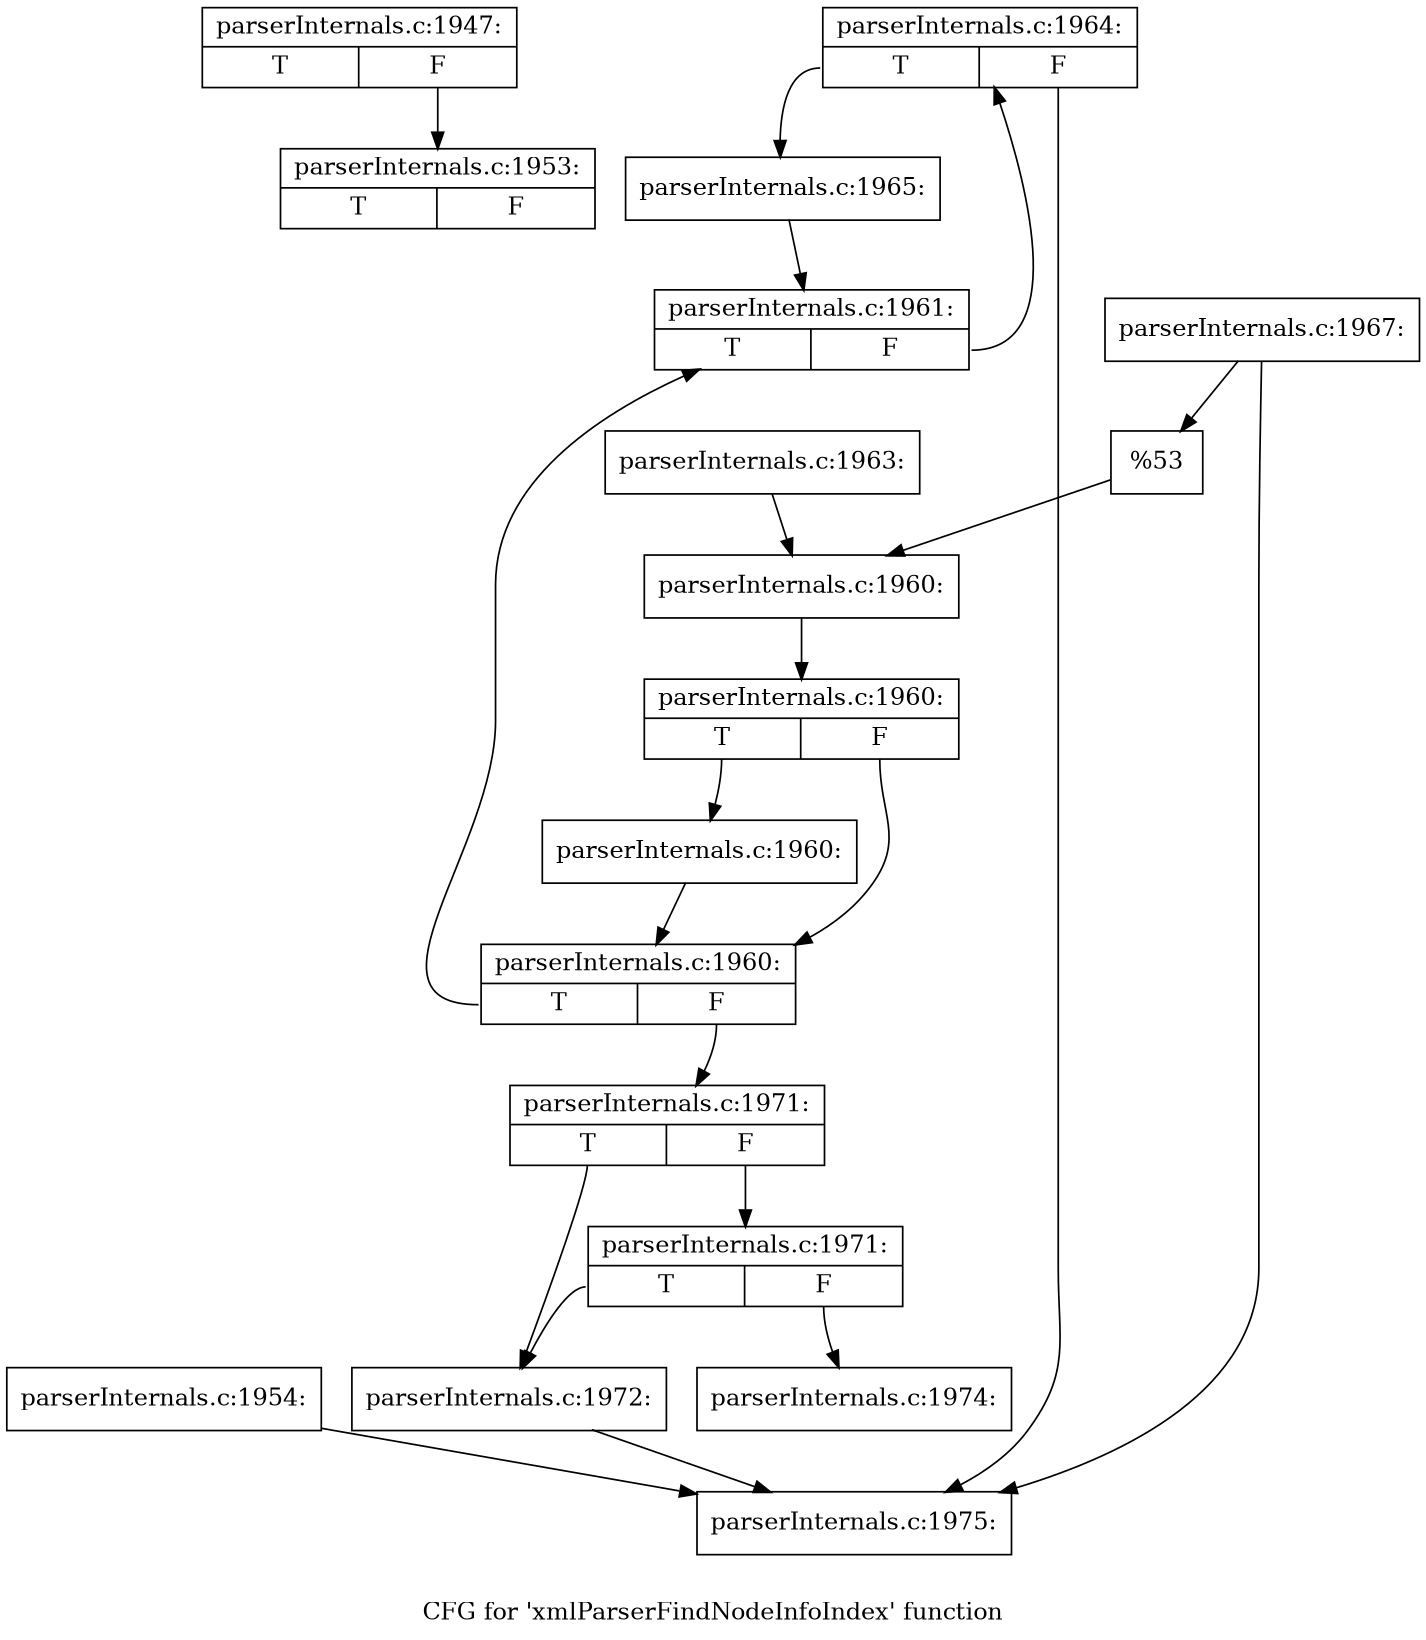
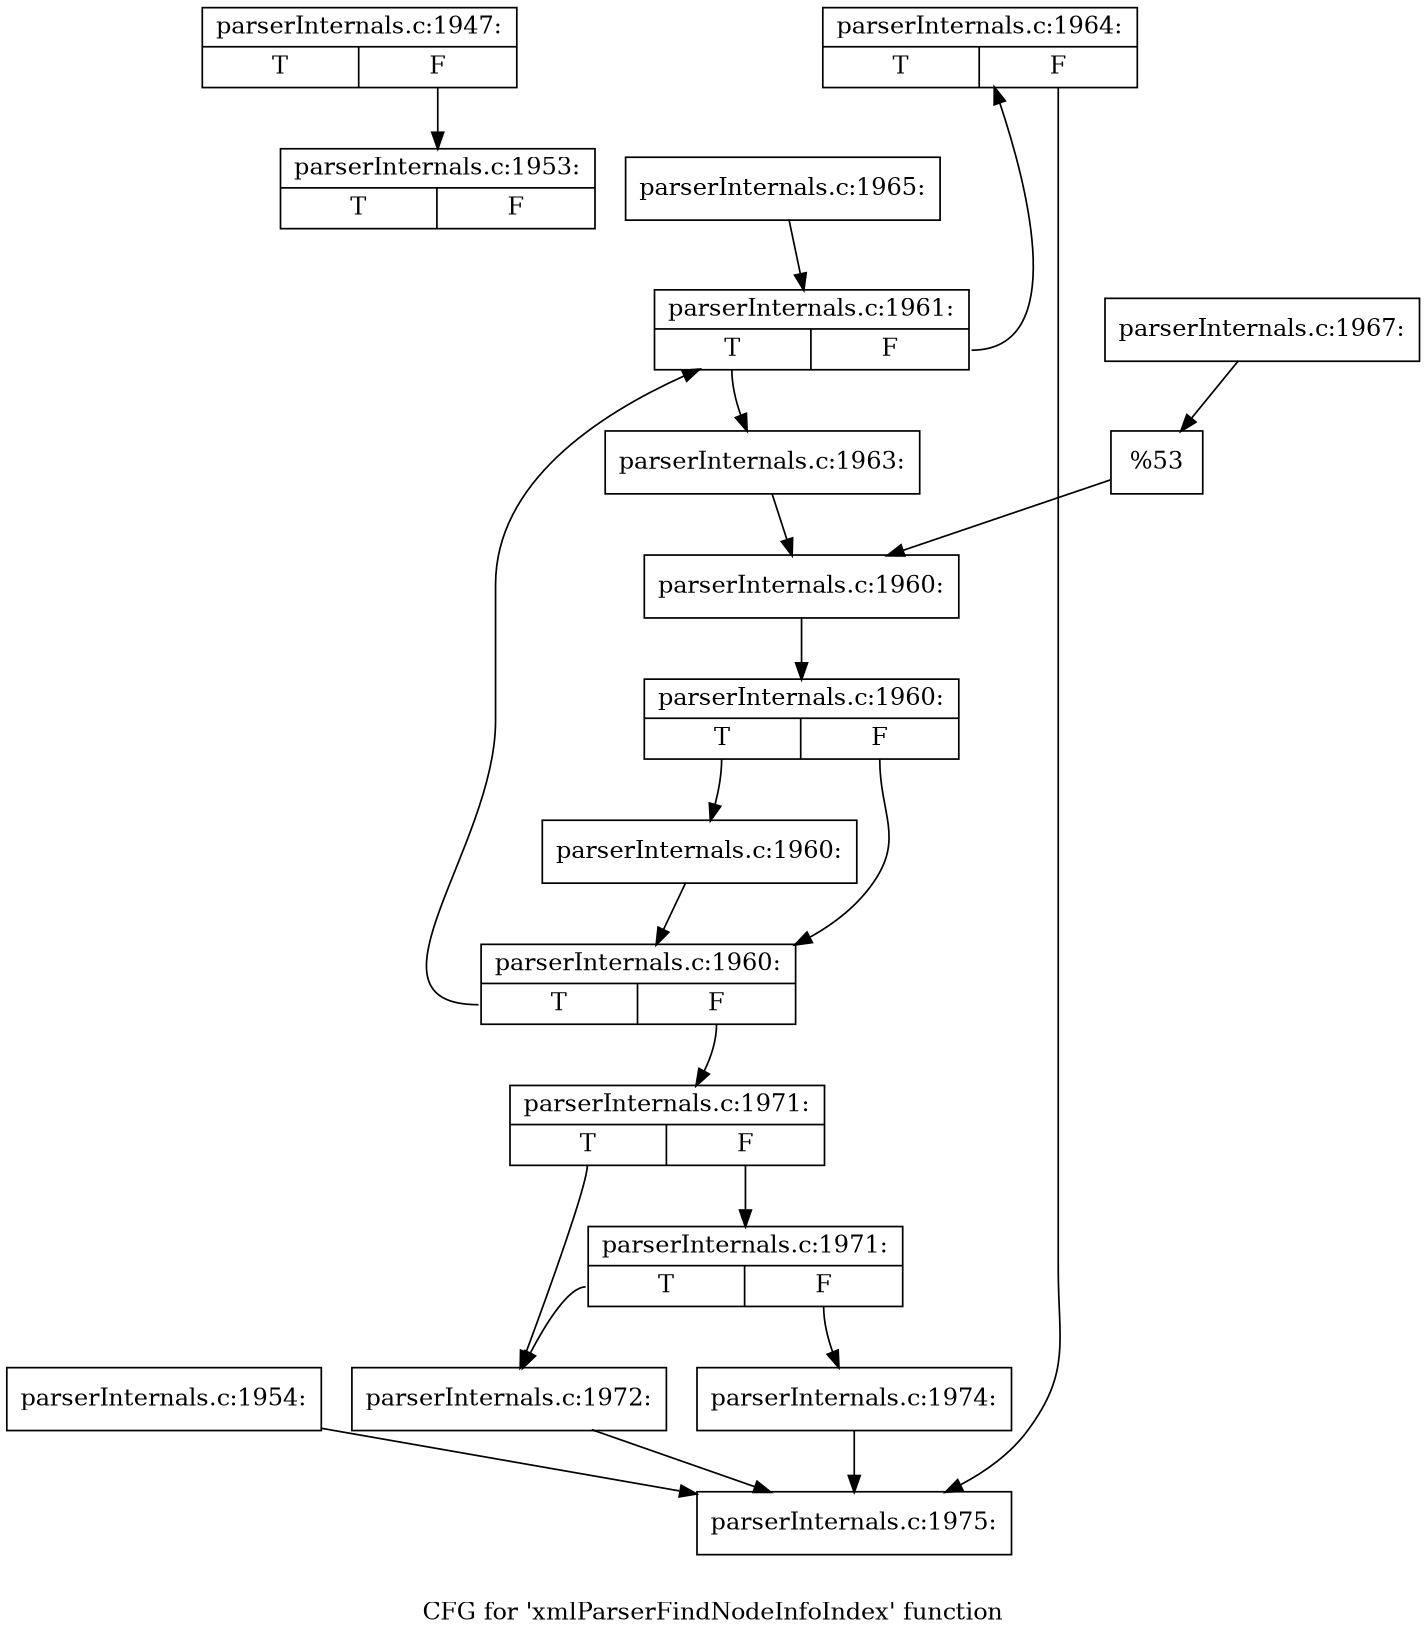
edge "parserInternals.c:1964:" -> "parserInternals.c:1965:": removed
edge "parserInternals.c:1961:" -> "parserInternals.c:1963:": added
edge "parserInternals.c:1967:" -> "parserInternals.c:1975:": now "parserInternals.c:1974:" -> "parserInternals.c:1975:"
